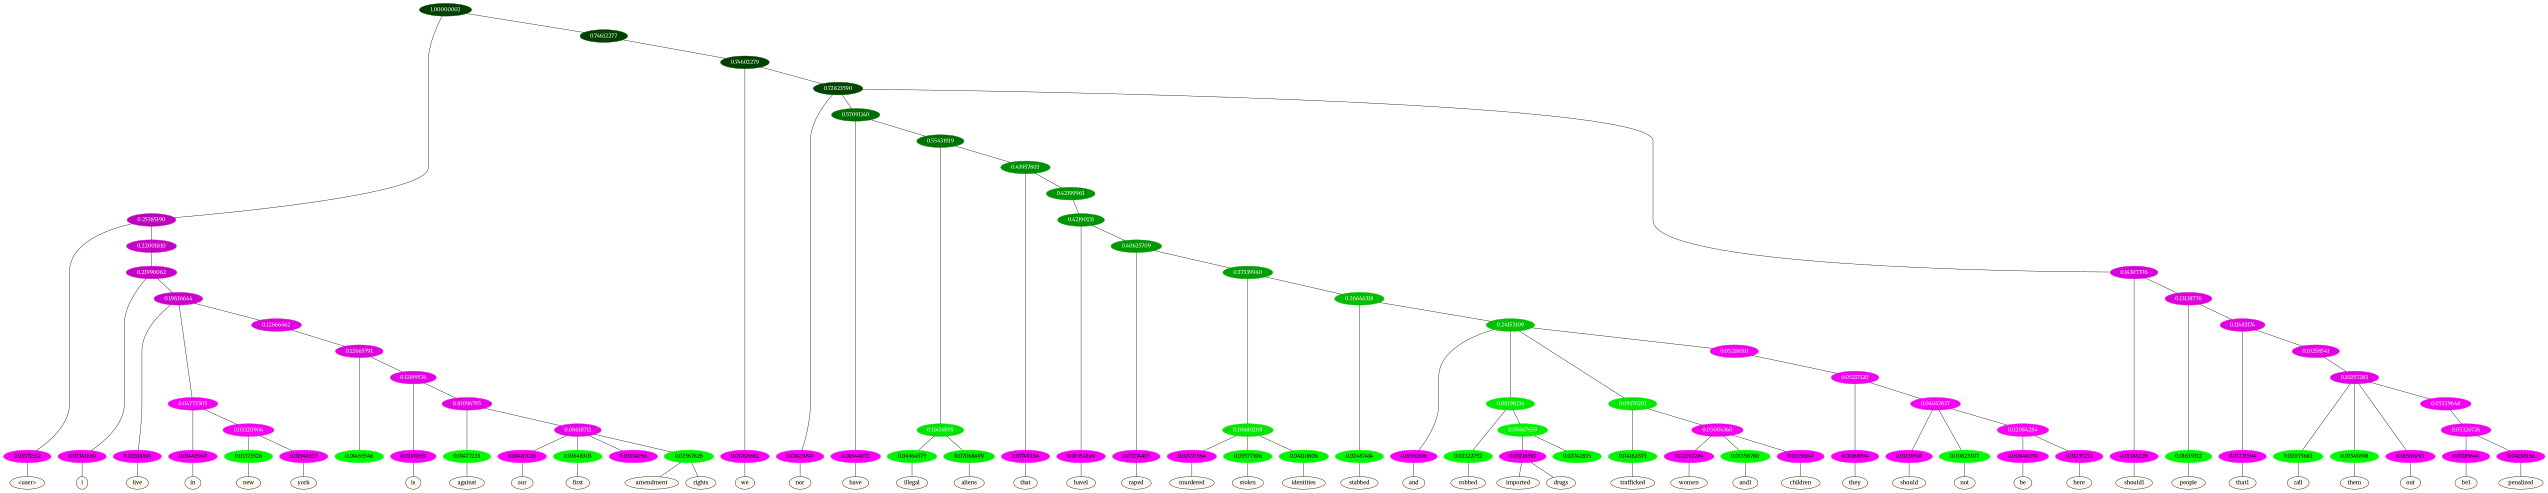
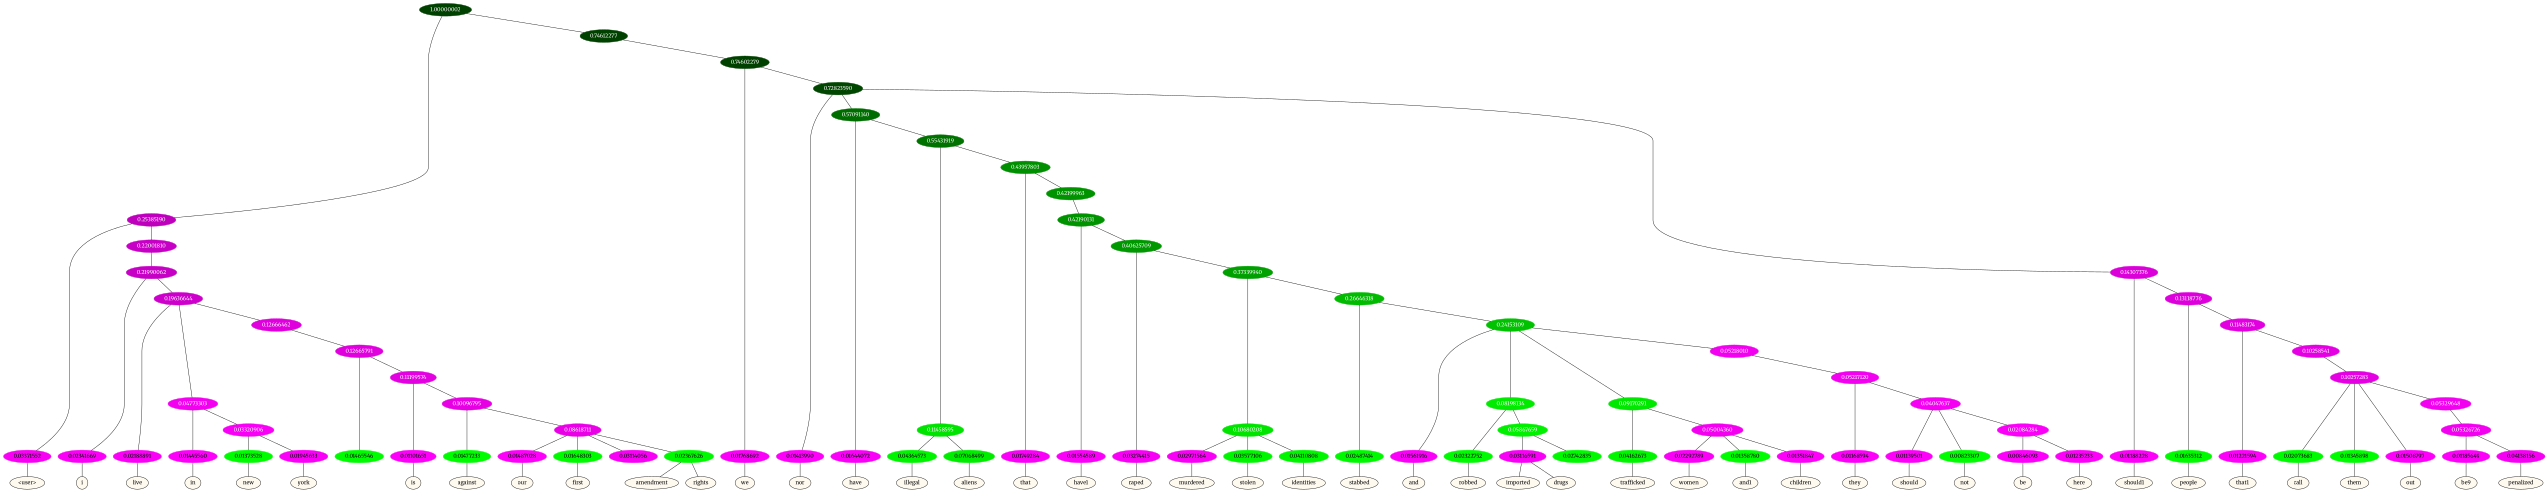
node "0.01139591": label "0.01139591" -> "0.01139501"
node "be1": label "be1" -> "be9"
